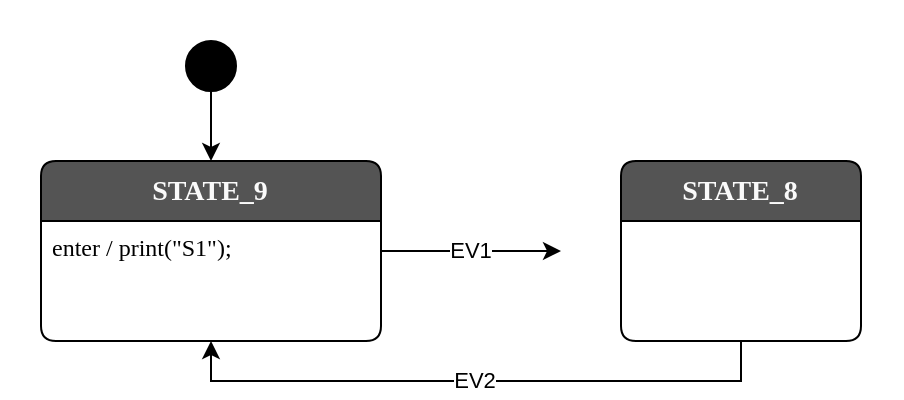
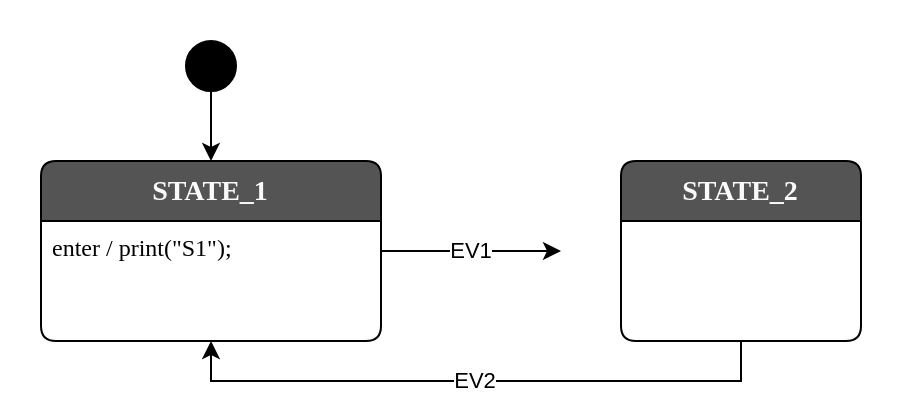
node "STATE_9": label "STATE_9" -> "STATE_1"
node "STATE_8": label "STATE_8" -> "STATE_2"
